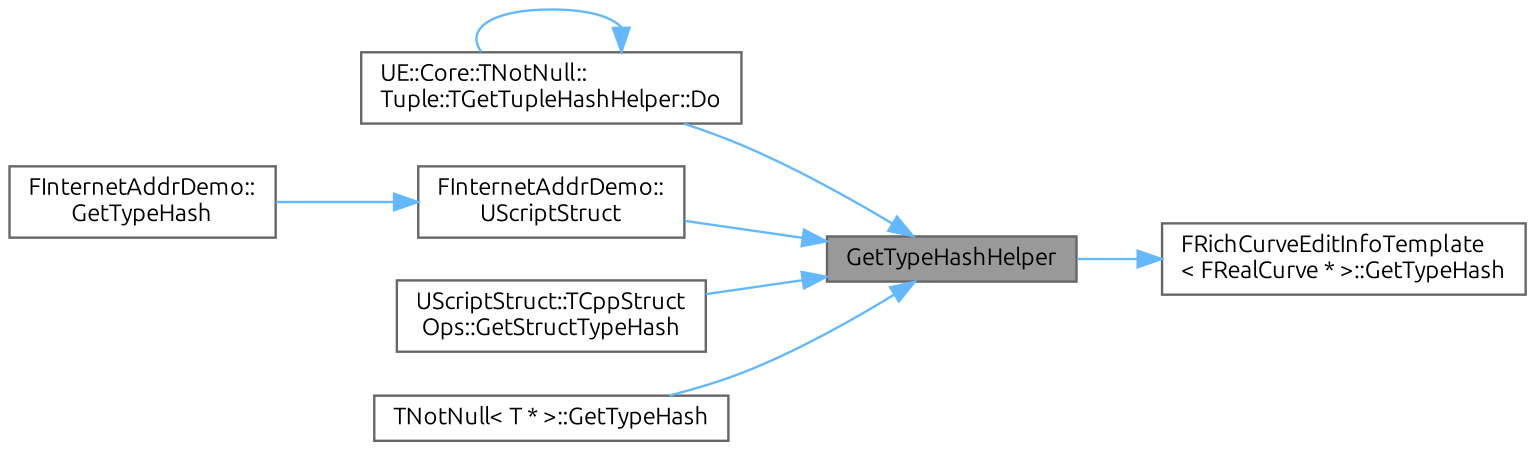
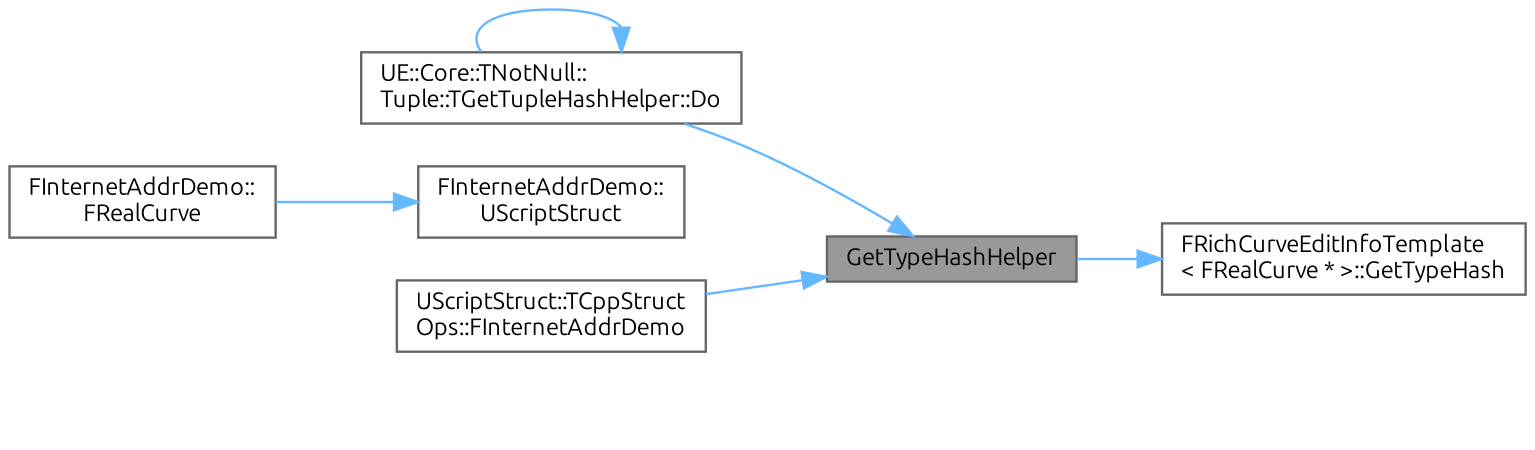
node "FInternetAddrDemo:: GetTypeHash": label "FInternetAddrDemo:: GetTypeHash" -> "FInternetAddrDemo:: FRealCurve"
edge "FInternetAddrDemo:: UScriptStruct" -> "GetTypeHashHelper": removed
node "UScriptStruct::TCppStruct Ops::GetStructTypeHash": label "UScriptStruct::TCppStruct Ops::GetStructTypeHash" -> "UScriptStruct::TCppStruct Ops::FInternetAddrDemo"
node "TNotNull< T * >::GetTypeHash": removed
